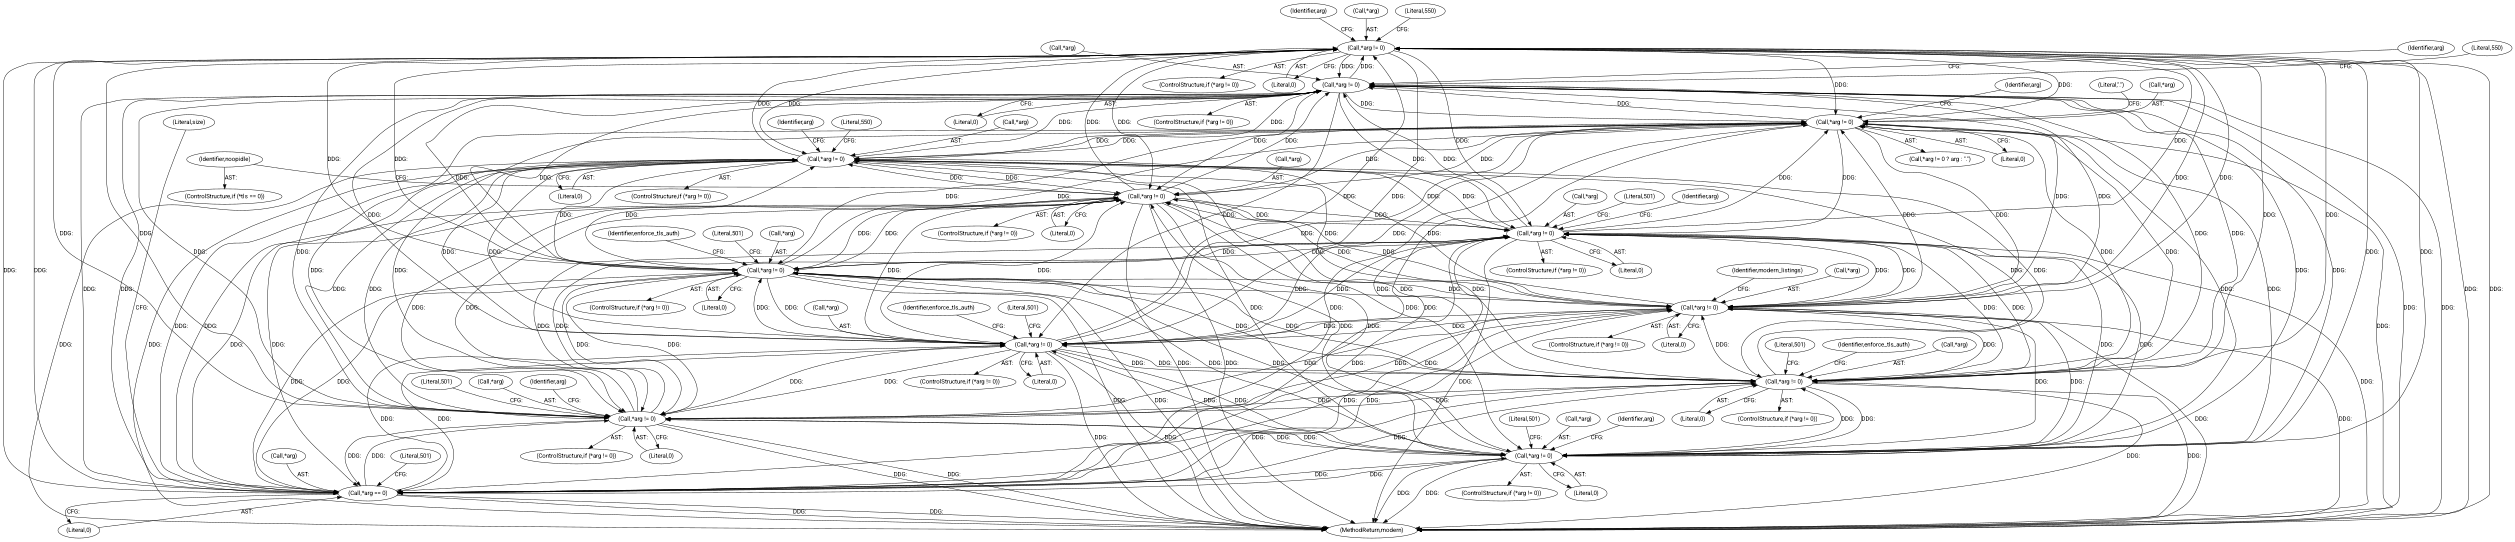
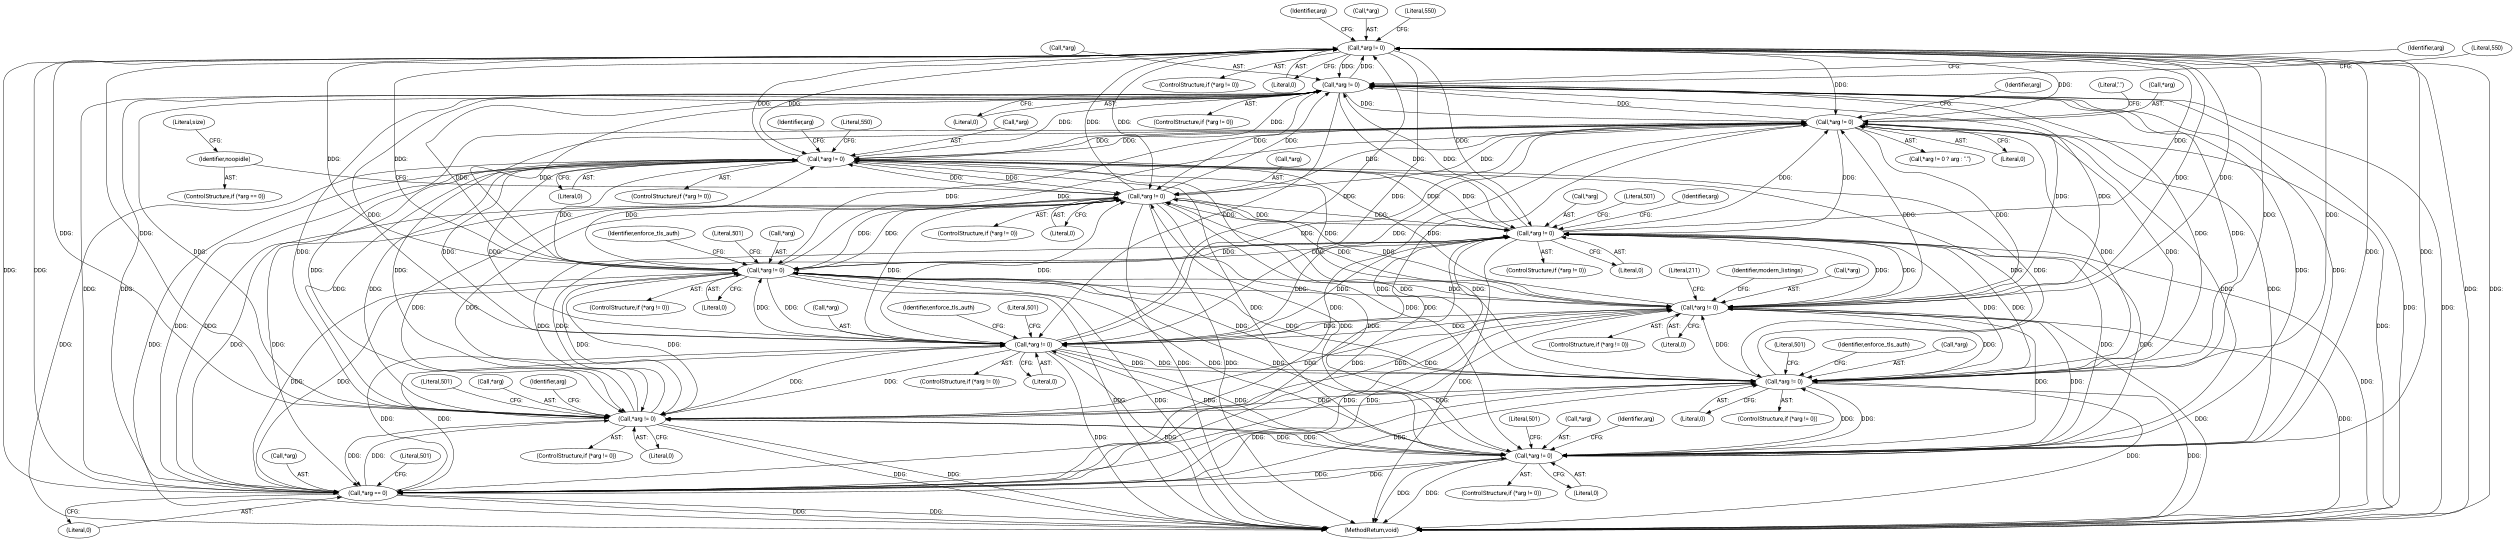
node "(ControlStructure,if (*tls == 0))": label "(ControlStructure,if (*tls == 0))" -> "(ControlStructure,if (*arg == 0))"
node "(Literal,211)": added
edge "(Literal,size)" -> "(Call,*arg == 0)": now "(Literal,size)" -> "(Identifier,noopidle)"
node "(MethodReturn,modern)": label "(MethodReturn,modern)" -> "(MethodReturn,void)"
